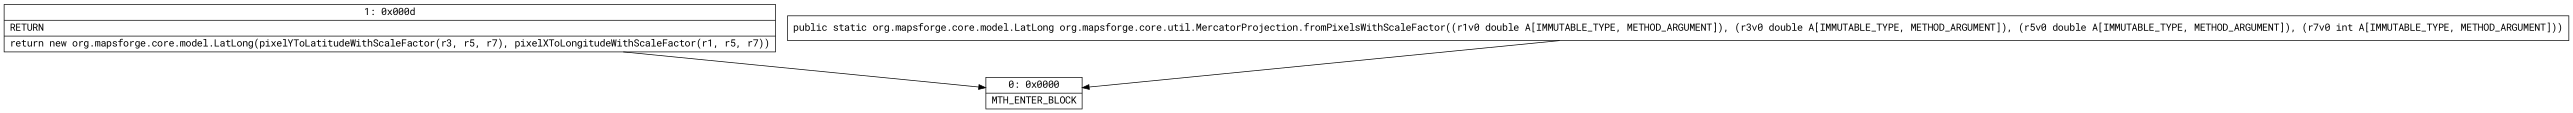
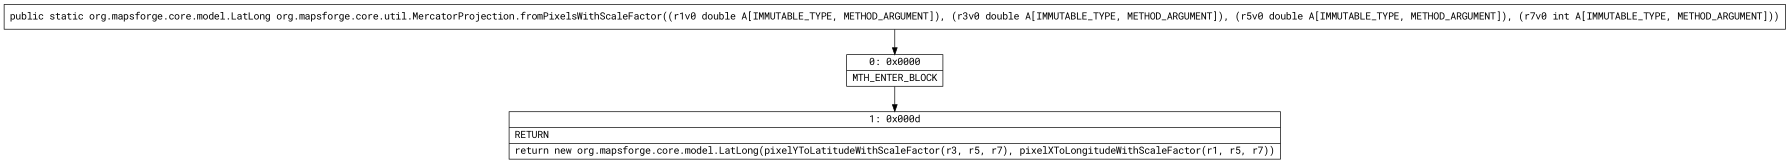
edge "1: 0x000d" -> "0: 0x0000": reversed
